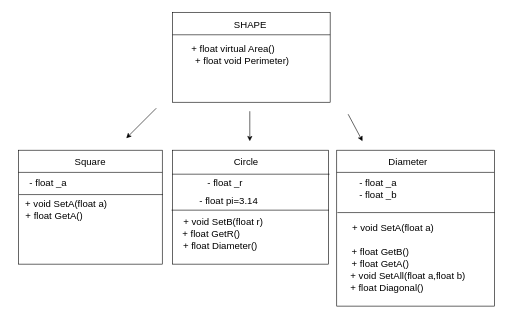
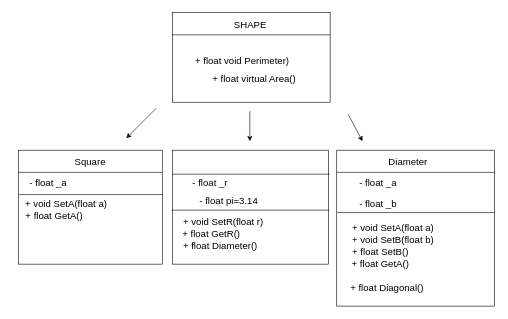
node "+ float virtual Area()": moved (233, 48) -> (254, 78)
node "Circle": removed
node "- float _r": moved (225, 183) -> (210, 183)
node "- float _b": moved (378, 195) -> (378, 204)
node "+ void SetB(float r)": label "+ void SetB(float r)" -> "+ void SetR(float r)"
node "+ void SetB(float b)": added
node "+ float GetB()": label "+ float GetB()" -> "+ float SetB()"
node "+ void SetAll(float a,float b)": removed
